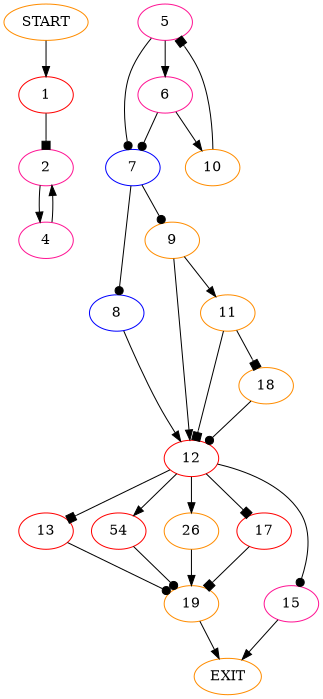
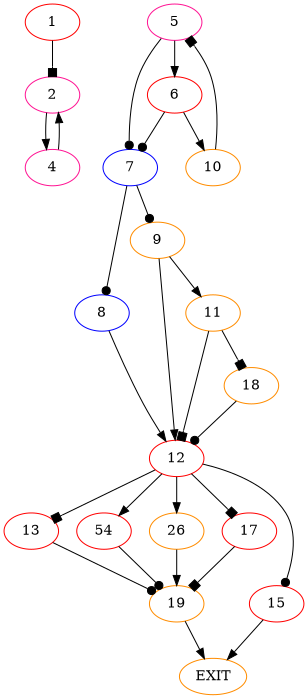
node "START": removed
node "6": color deeppink -> red
node "15": color deeppink -> red
